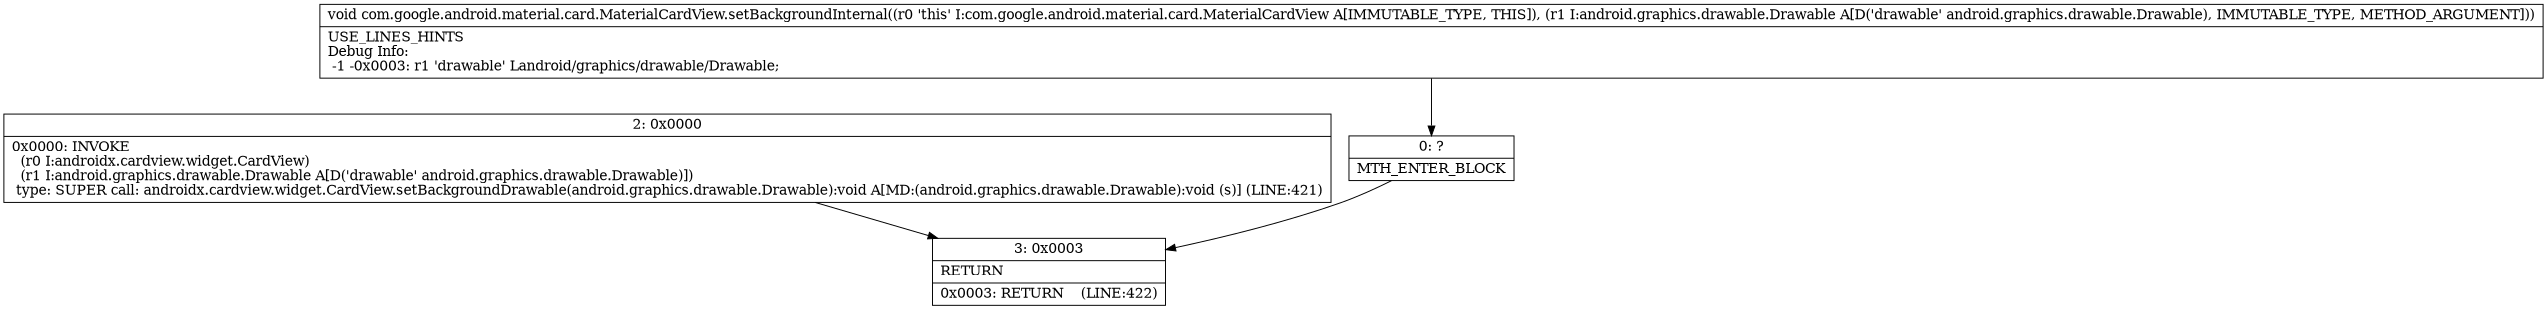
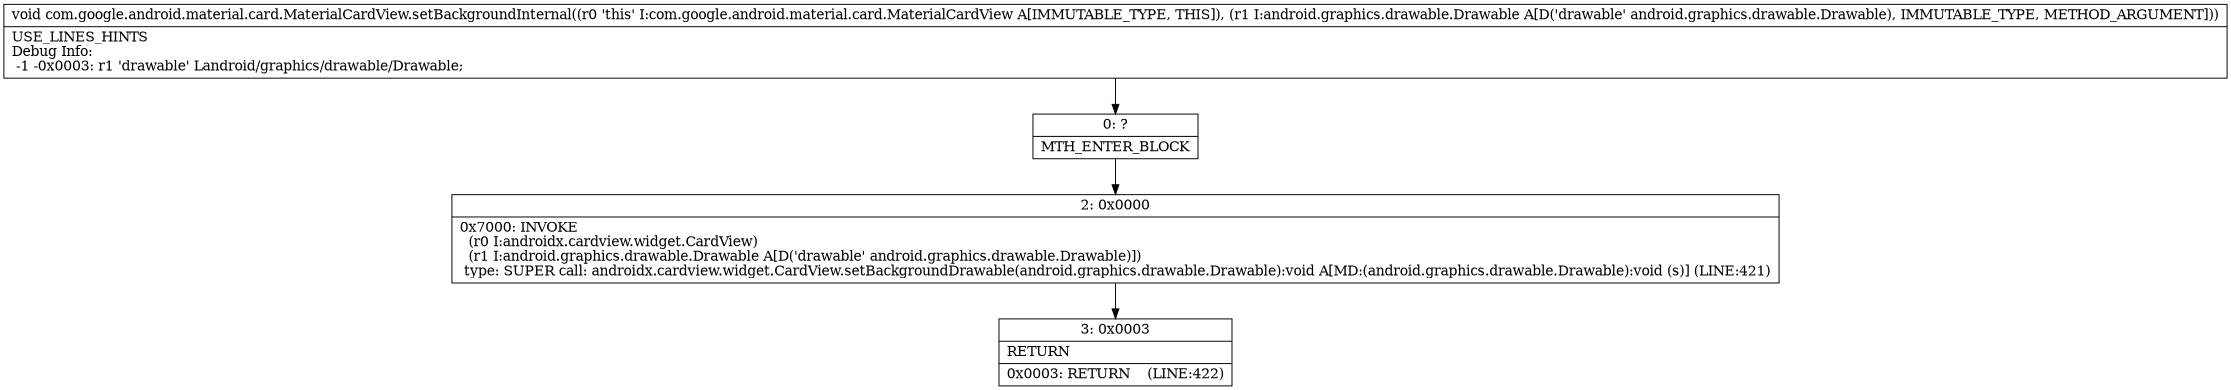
node "2: 0x0000": text "0x0000: INVOKE" -> "0x7000: INVOKE"
edge "0: ?" -> "3: 0x0003": now "0: ?" -> "2: 0x0000"
